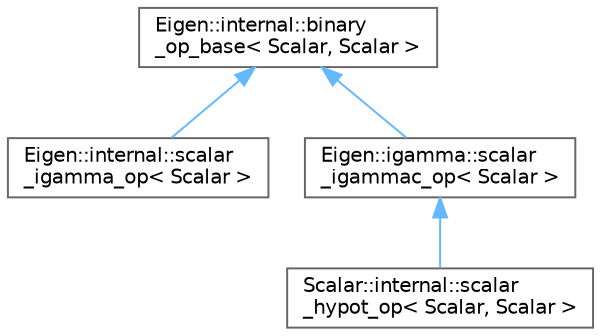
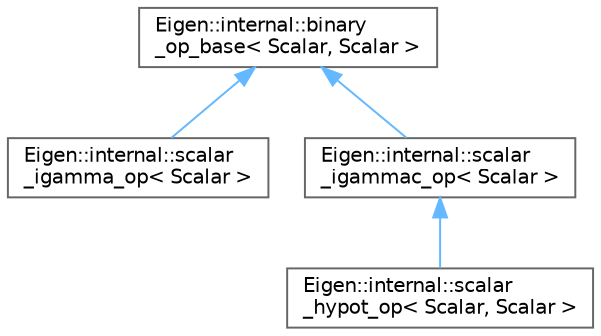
node "Eigen::igamma::scalar _igammac_op< Scalar >": label "Eigen::igamma::scalar _igammac_op< Scalar >" -> "Eigen::internal::scalar _igammac_op< Scalar >"
node "Scalar::internal::scalar _hypot_op< Scalar, Scalar >": label "Scalar::internal::scalar _hypot_op< Scalar, Scalar >" -> "Eigen::internal::scalar _hypot_op< Scalar, Scalar >"
